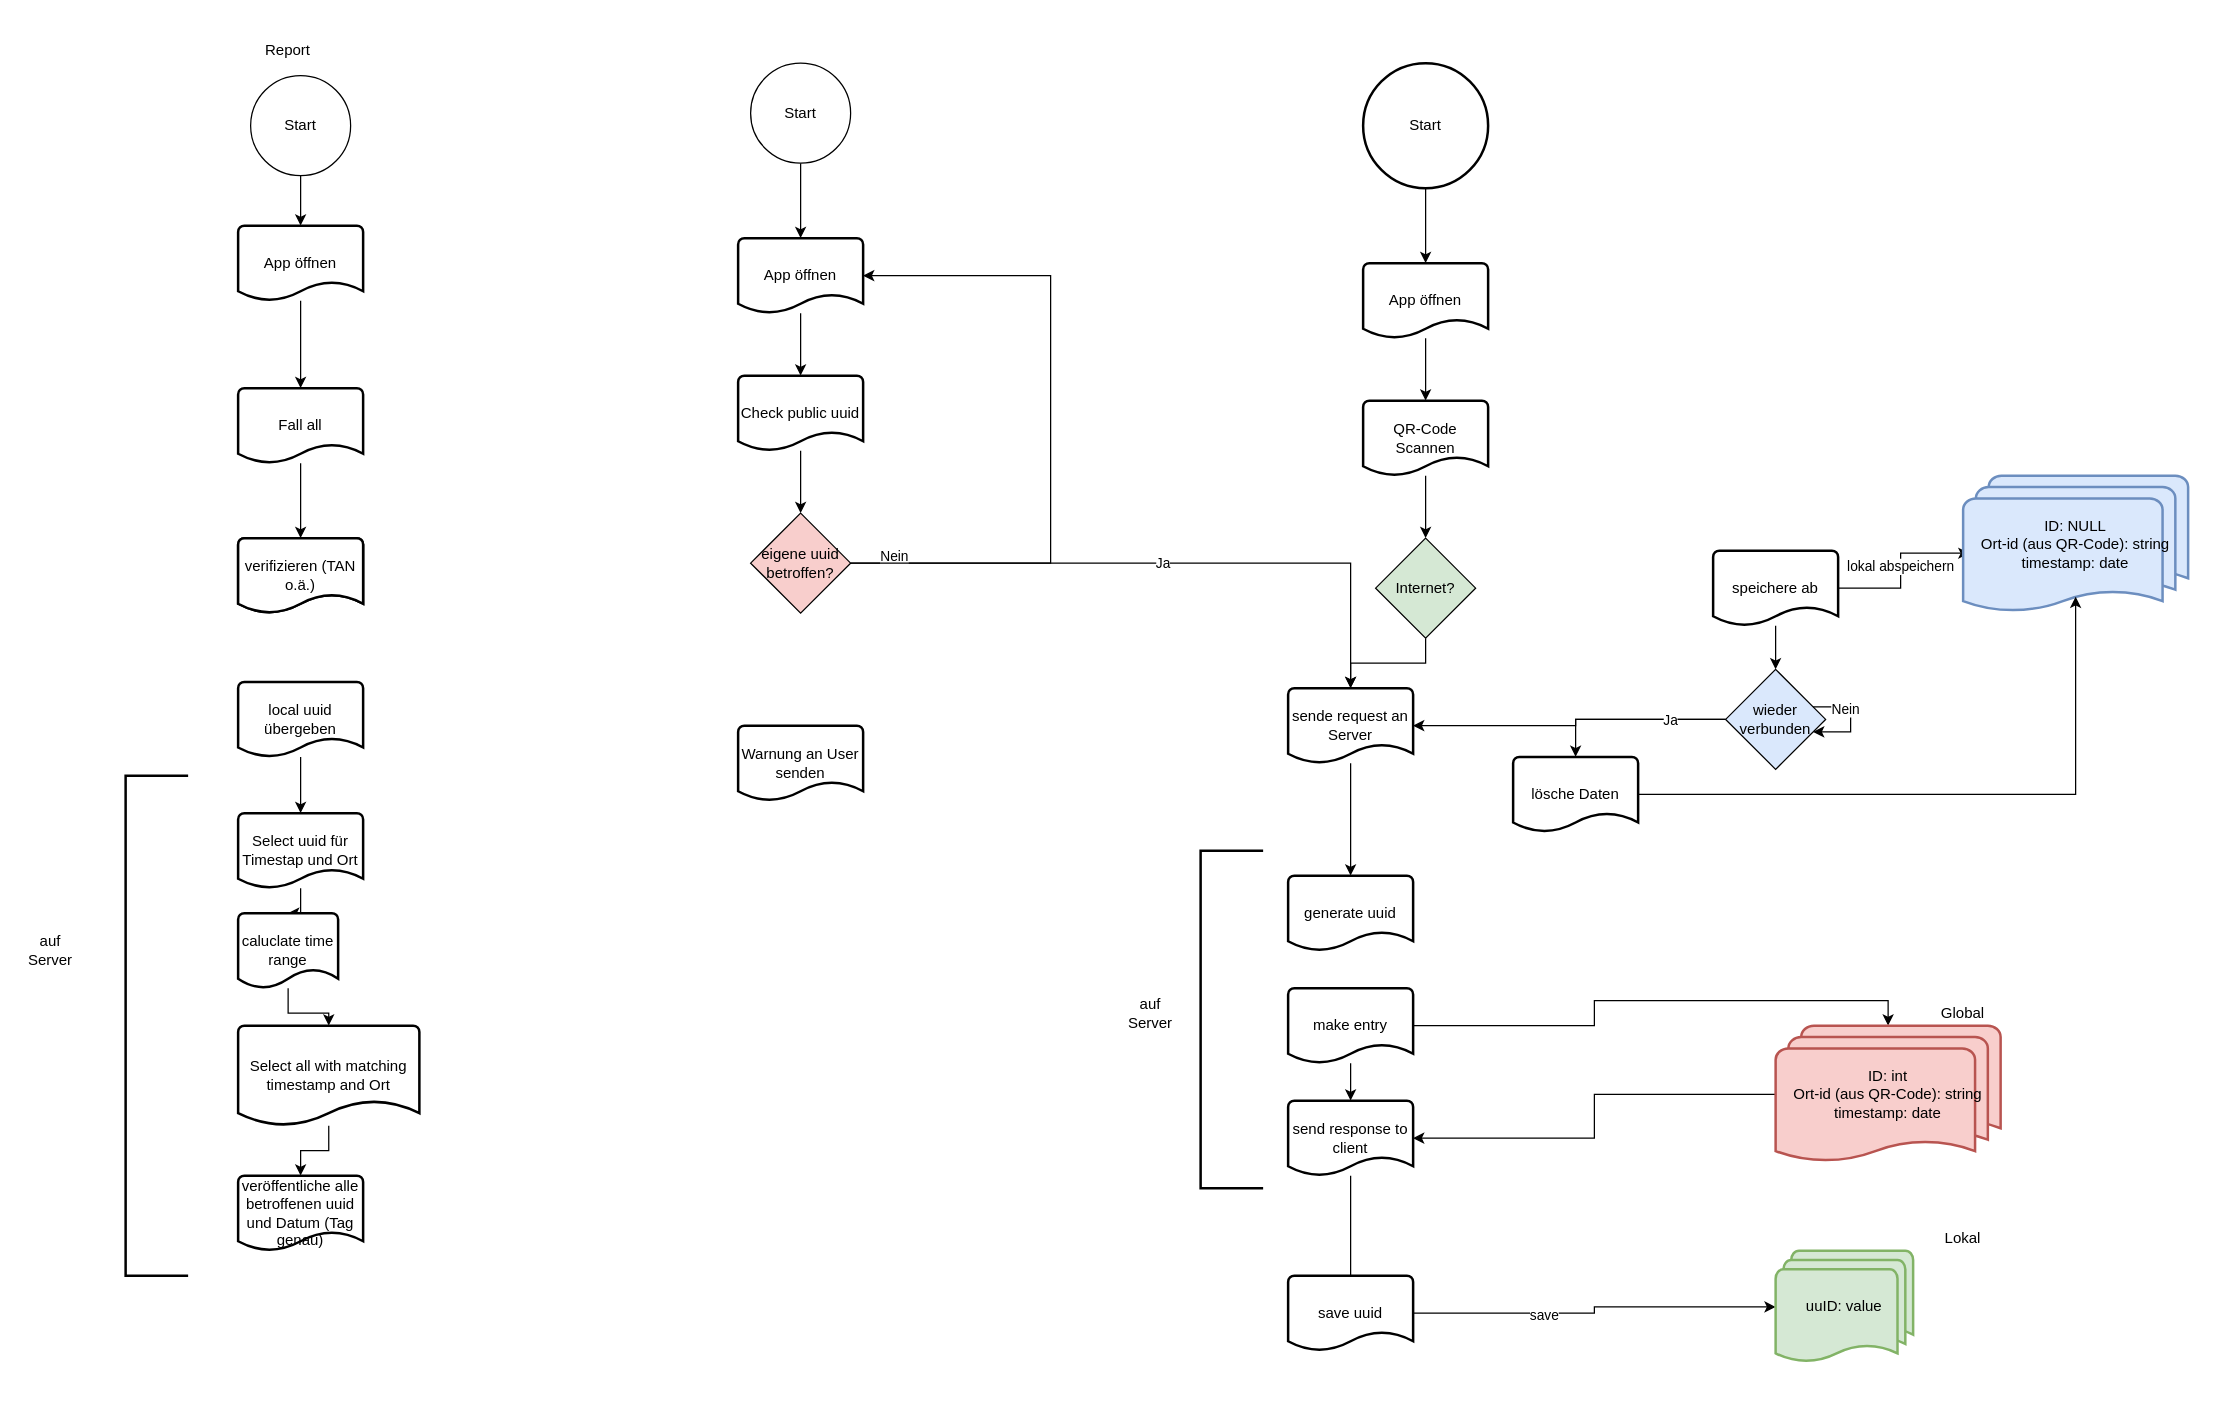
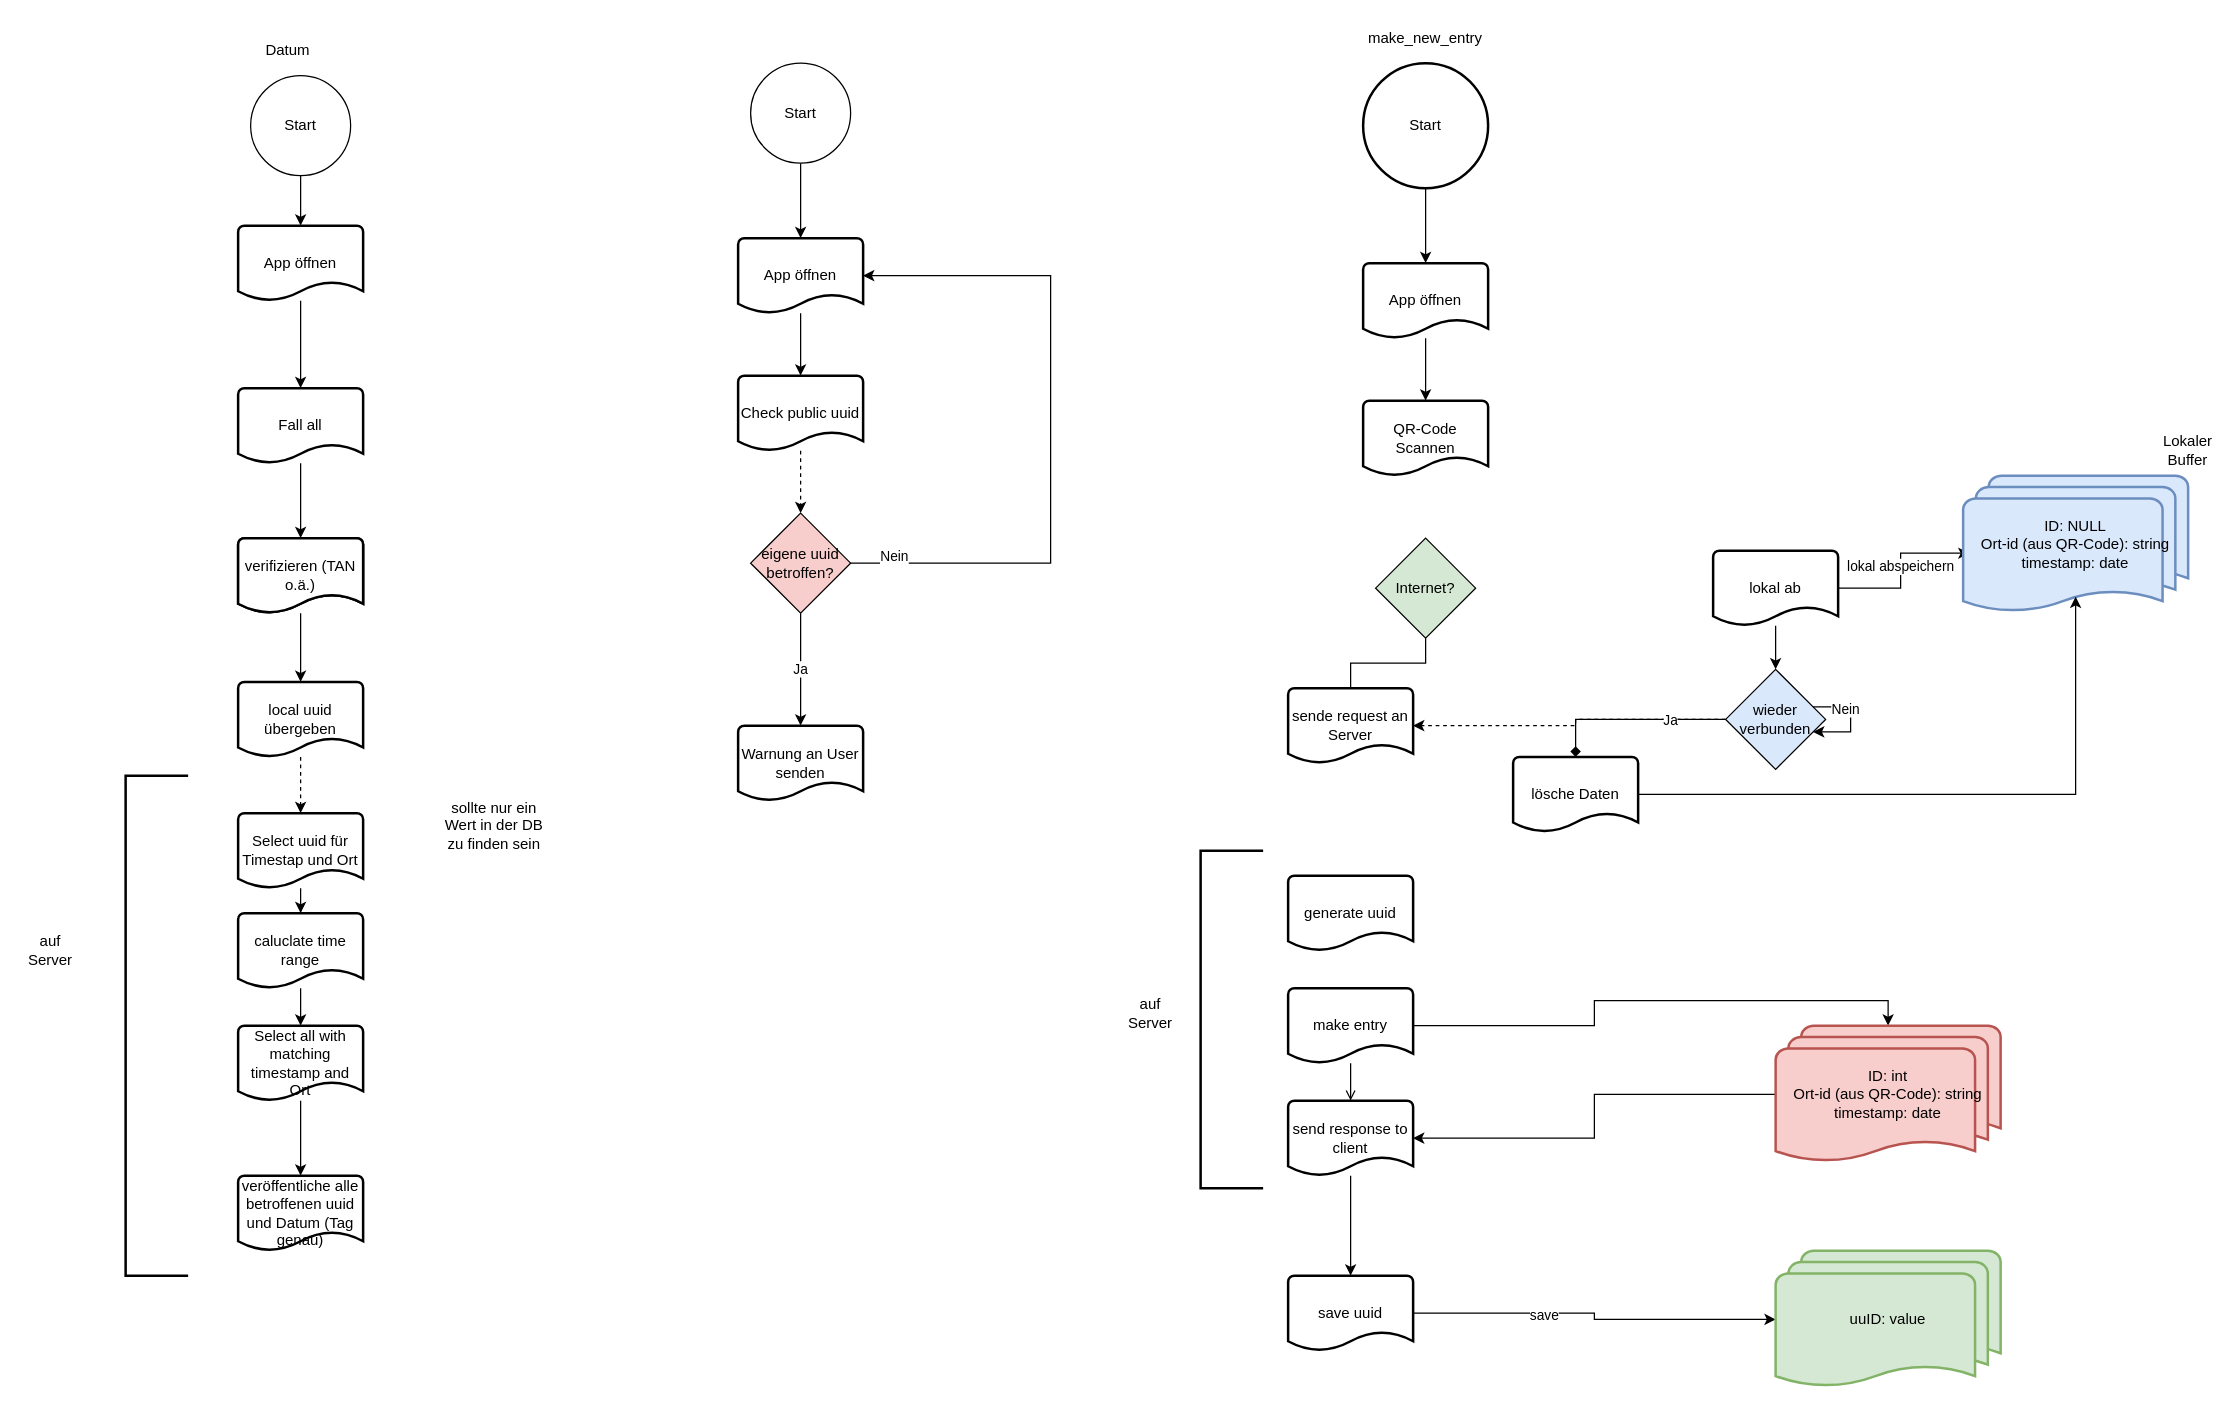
node "make_new_entry": added
node "Report": label "Report" -> "Datum"
node "Lokaler Buffer": added
edge "Check public uuid" -> "eigene uuid betroffen?": style solid -> dashed
edge "QR-Code Scannen" -> "Internet?": removed
edge "eigene uuid betroffen?" -> "sende request an Server": now "eigene uuid betroffen?" -> "Warnung an User senden"
node "speichere ab": label "speichere ab" -> "lokal ab"
edge "verifizieren (TAN o.ä.)" -> "local uuid übergeben": added
edge "Internet?" -> "sende request an Server": arrowhead classic -> none
edge "wieder verbunden" -> "sende request an Server": style solid -> dashed
edge "wieder verbunden" -> "lösche Daten": arrowhead classic -> diamond
edge "local uuid übergeben" -> "Select uuid für Timestap und Ort": style solid -> dashed
edge "sende request an Server" -> "generate uuid": removed
node "sollte nur ein Wert in der DB zu finden sein": added
node "caluclate time range": size 100x75 -> 125x75
node "Global": removed
node "Select all with matching timestamp and Ort": size 181x100 -> 125x75
edge "make entry" -> "send response to client": arrowhead classic -> open
node "Lokal": removed
edge "send response to client" -- "save uuid": arrowhead none -> classic
node "uuID: value": size 138x113 -> 225x138
